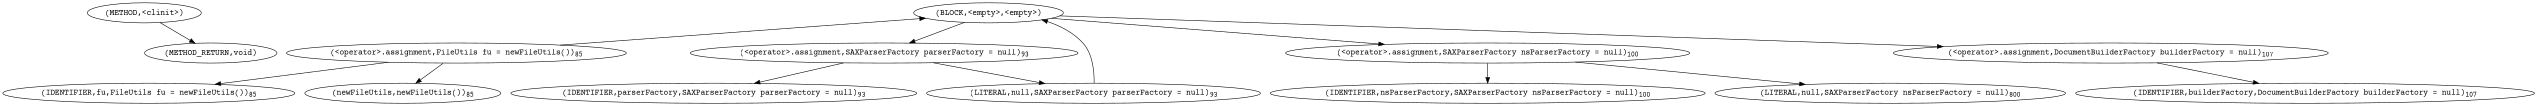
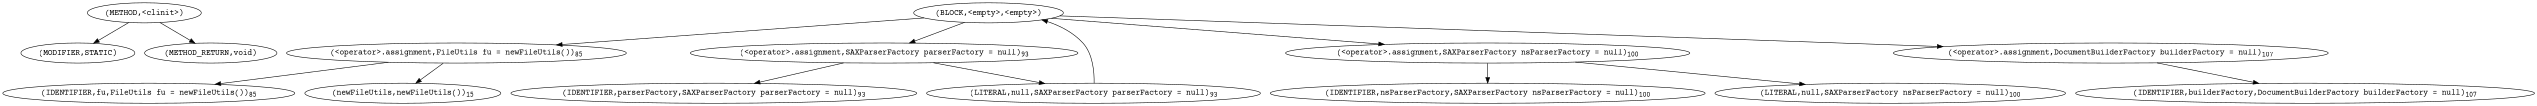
edge "(<operator>.assignment,FileUtils fu = newFileUtils())" -> "(BLOCK,<empty>,<empty>)": reversed
node "(MODIFIER,STATIC)": added
node "(newFileUtils,newFileUtils())": text "85" -> "15"
node "(LITERAL,null,SAXParserFactory nsParserFactory = null)": text "800" -> "100"
